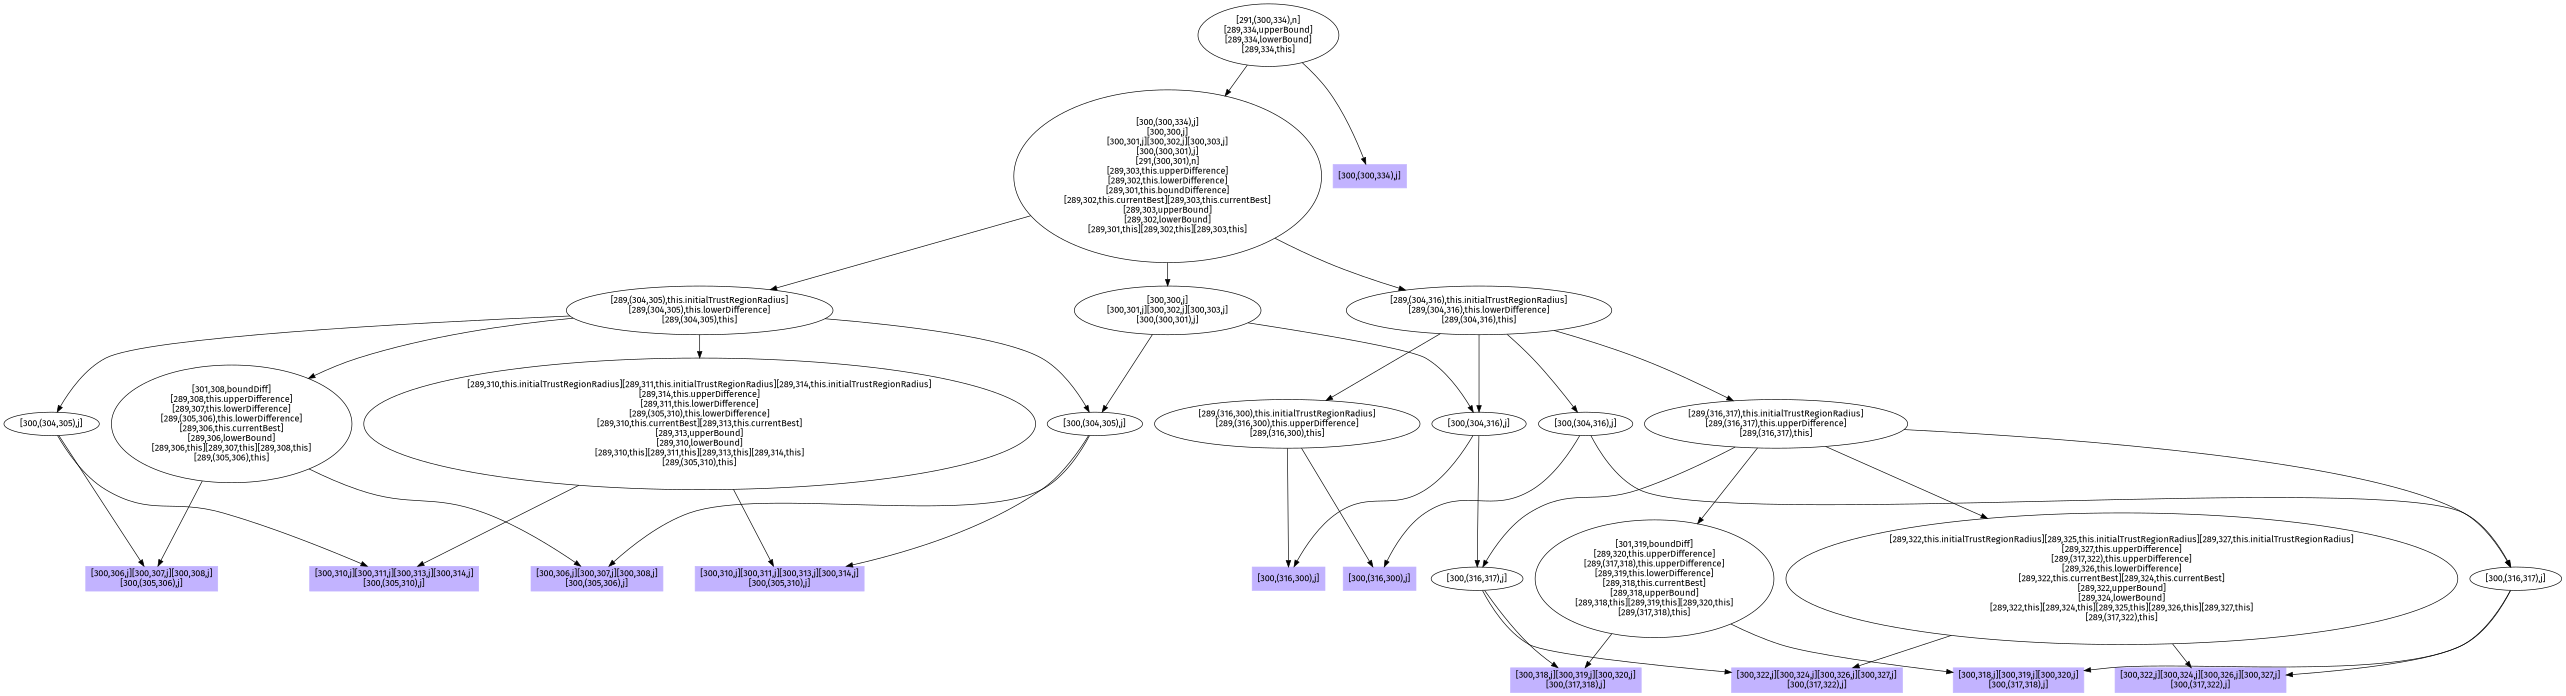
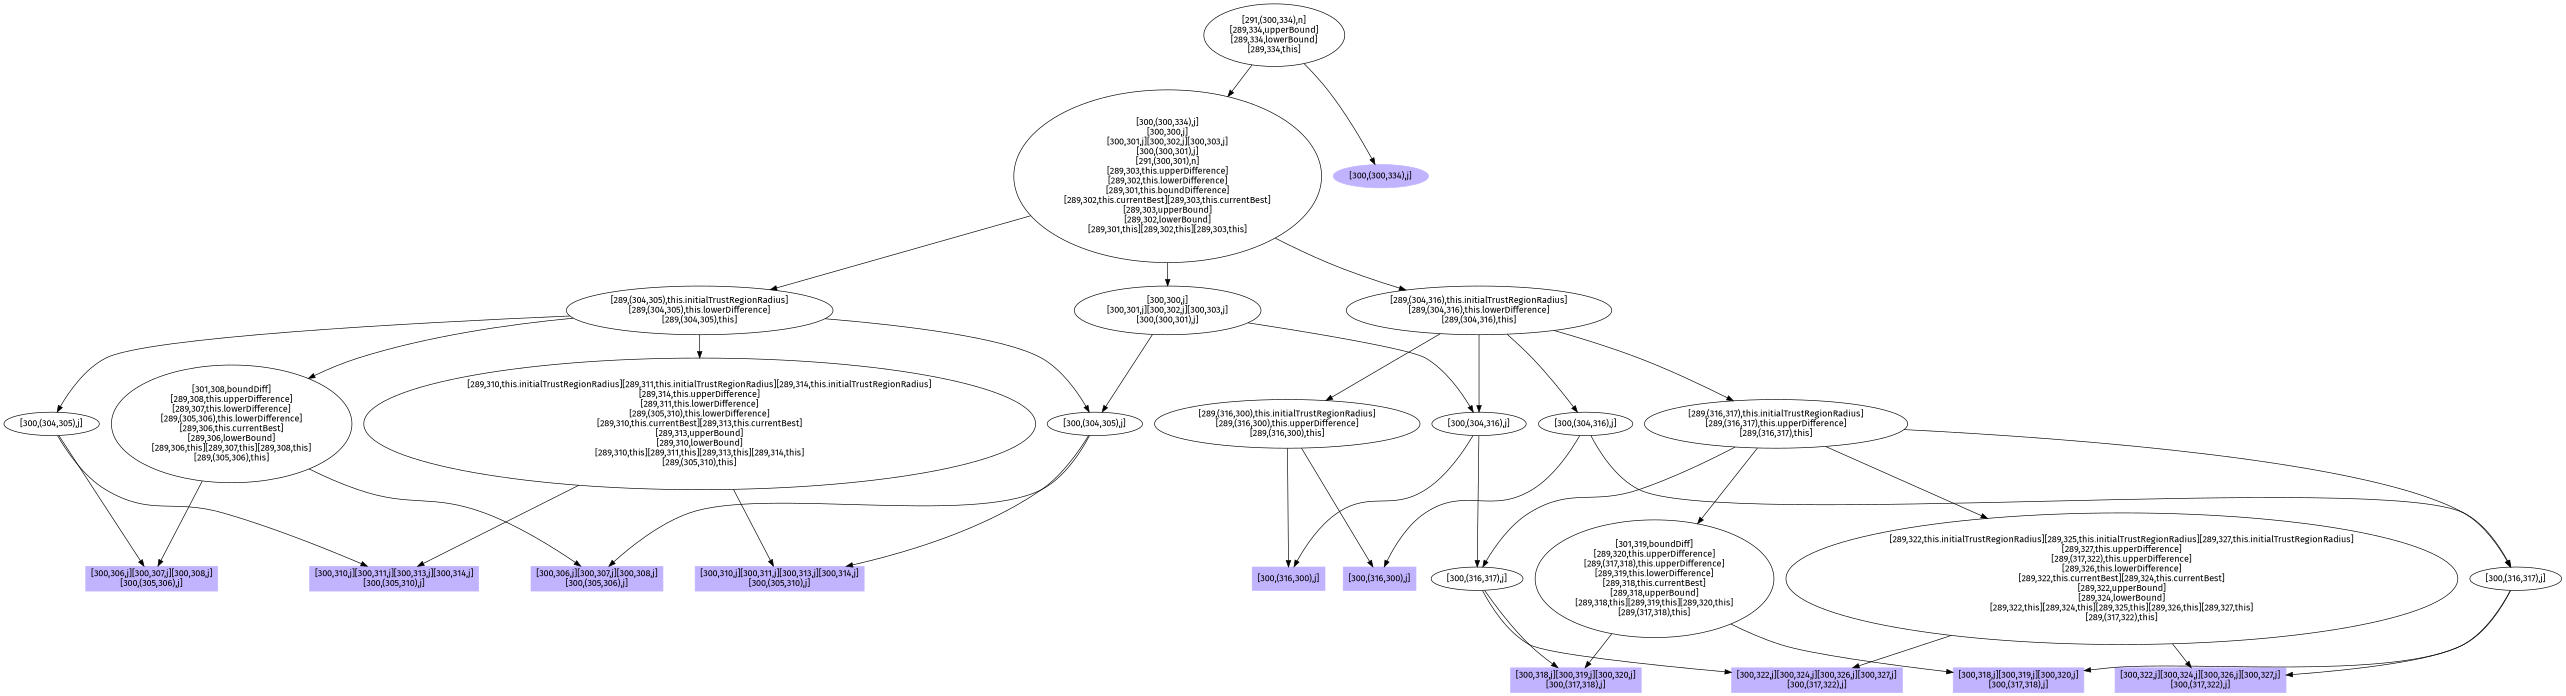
node "[300,(300,334),j]": shape box -> ellipse
